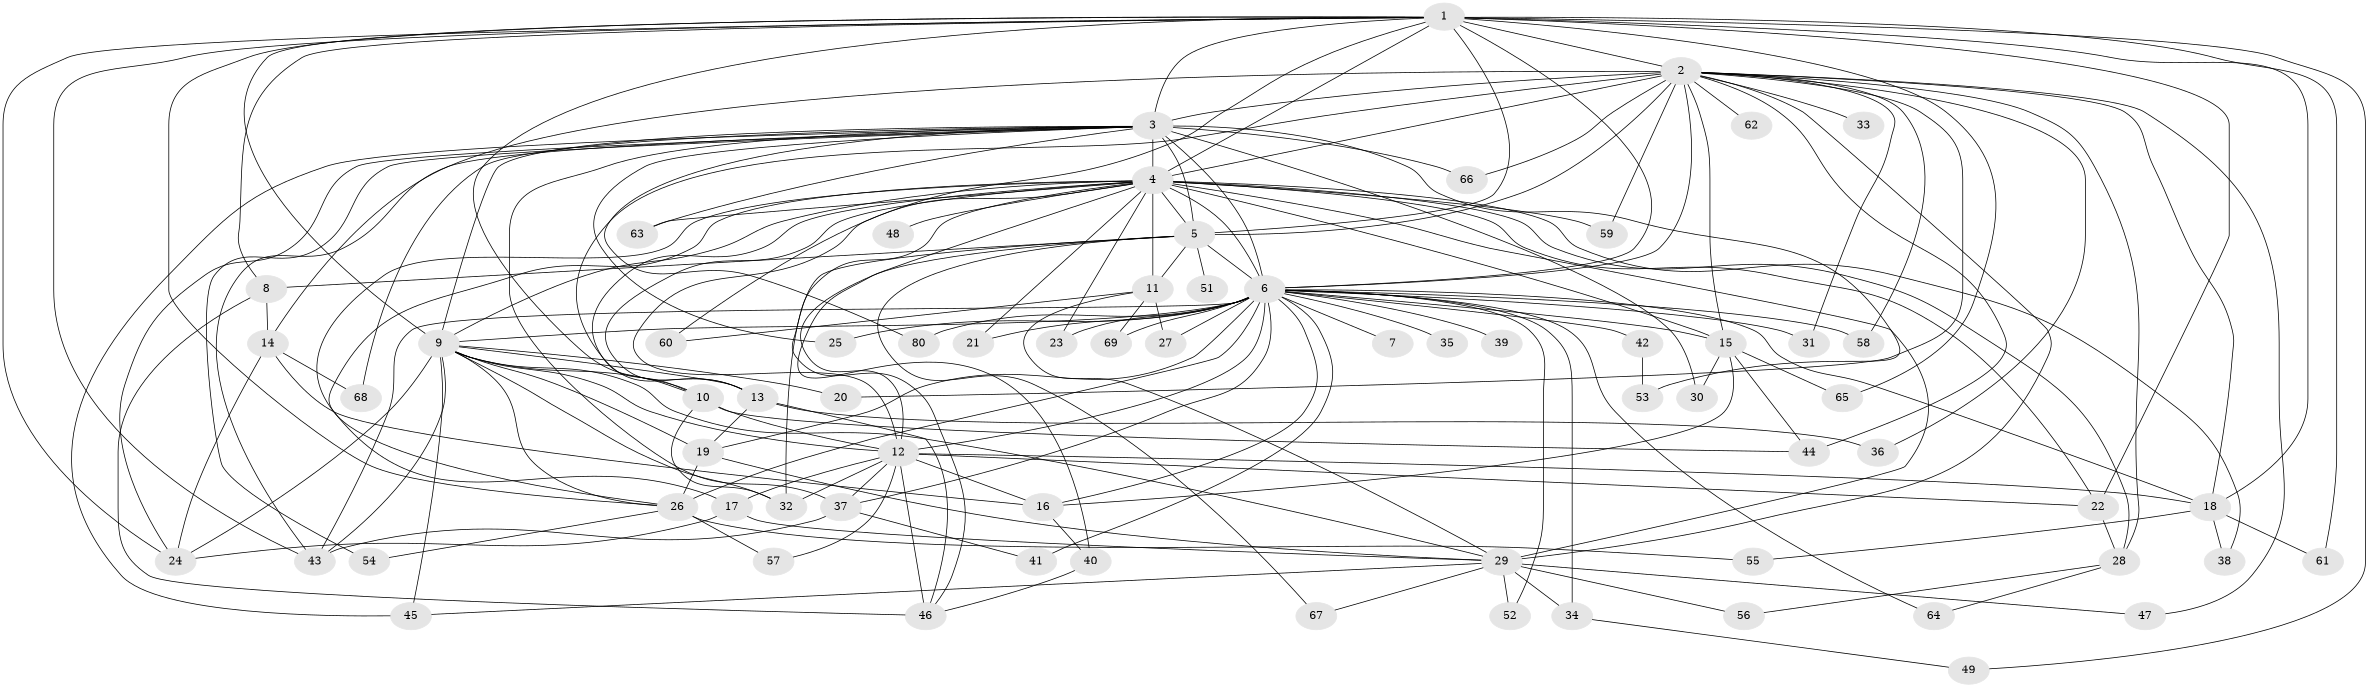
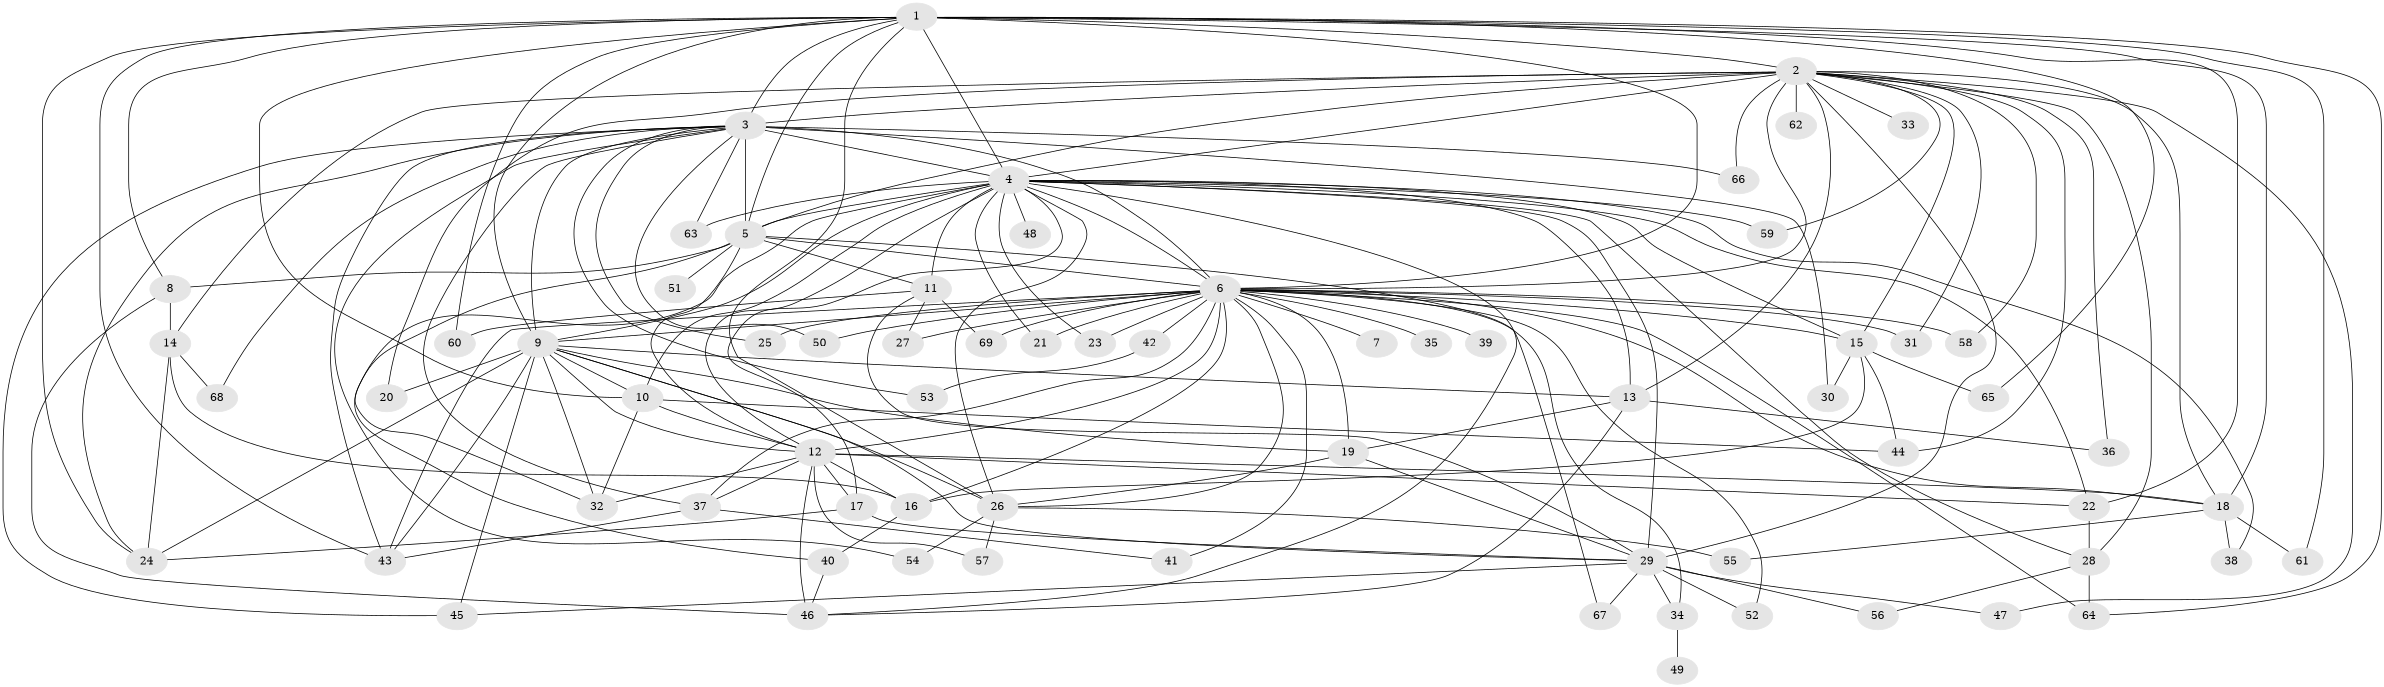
edge "1" -- "49": now "1" -- "64"
node "80": label "80" -> "50"
